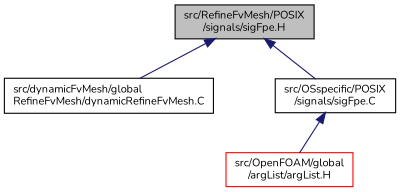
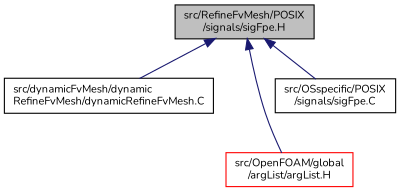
node "src/dynamicFvMesh/global RefineFvMesh/dynamicRefineFvMesh.C": label "src/dynamicFvMesh/global RefineFvMesh/dynamicRefineFvMesh.C" -> "src/dynamicFvMesh/dynamic RefineFvMesh/dynamicRefineFvMesh.C"
edge "src/OpenFOAM/global /argList/argList.H" -> "src/OSspecific/POSIX /signals/sigFpe.C": now "src/OpenFOAM/global /argList/argList.H" -> "src/RefineFvMesh/POSIX /signals/sigFpe.H"
